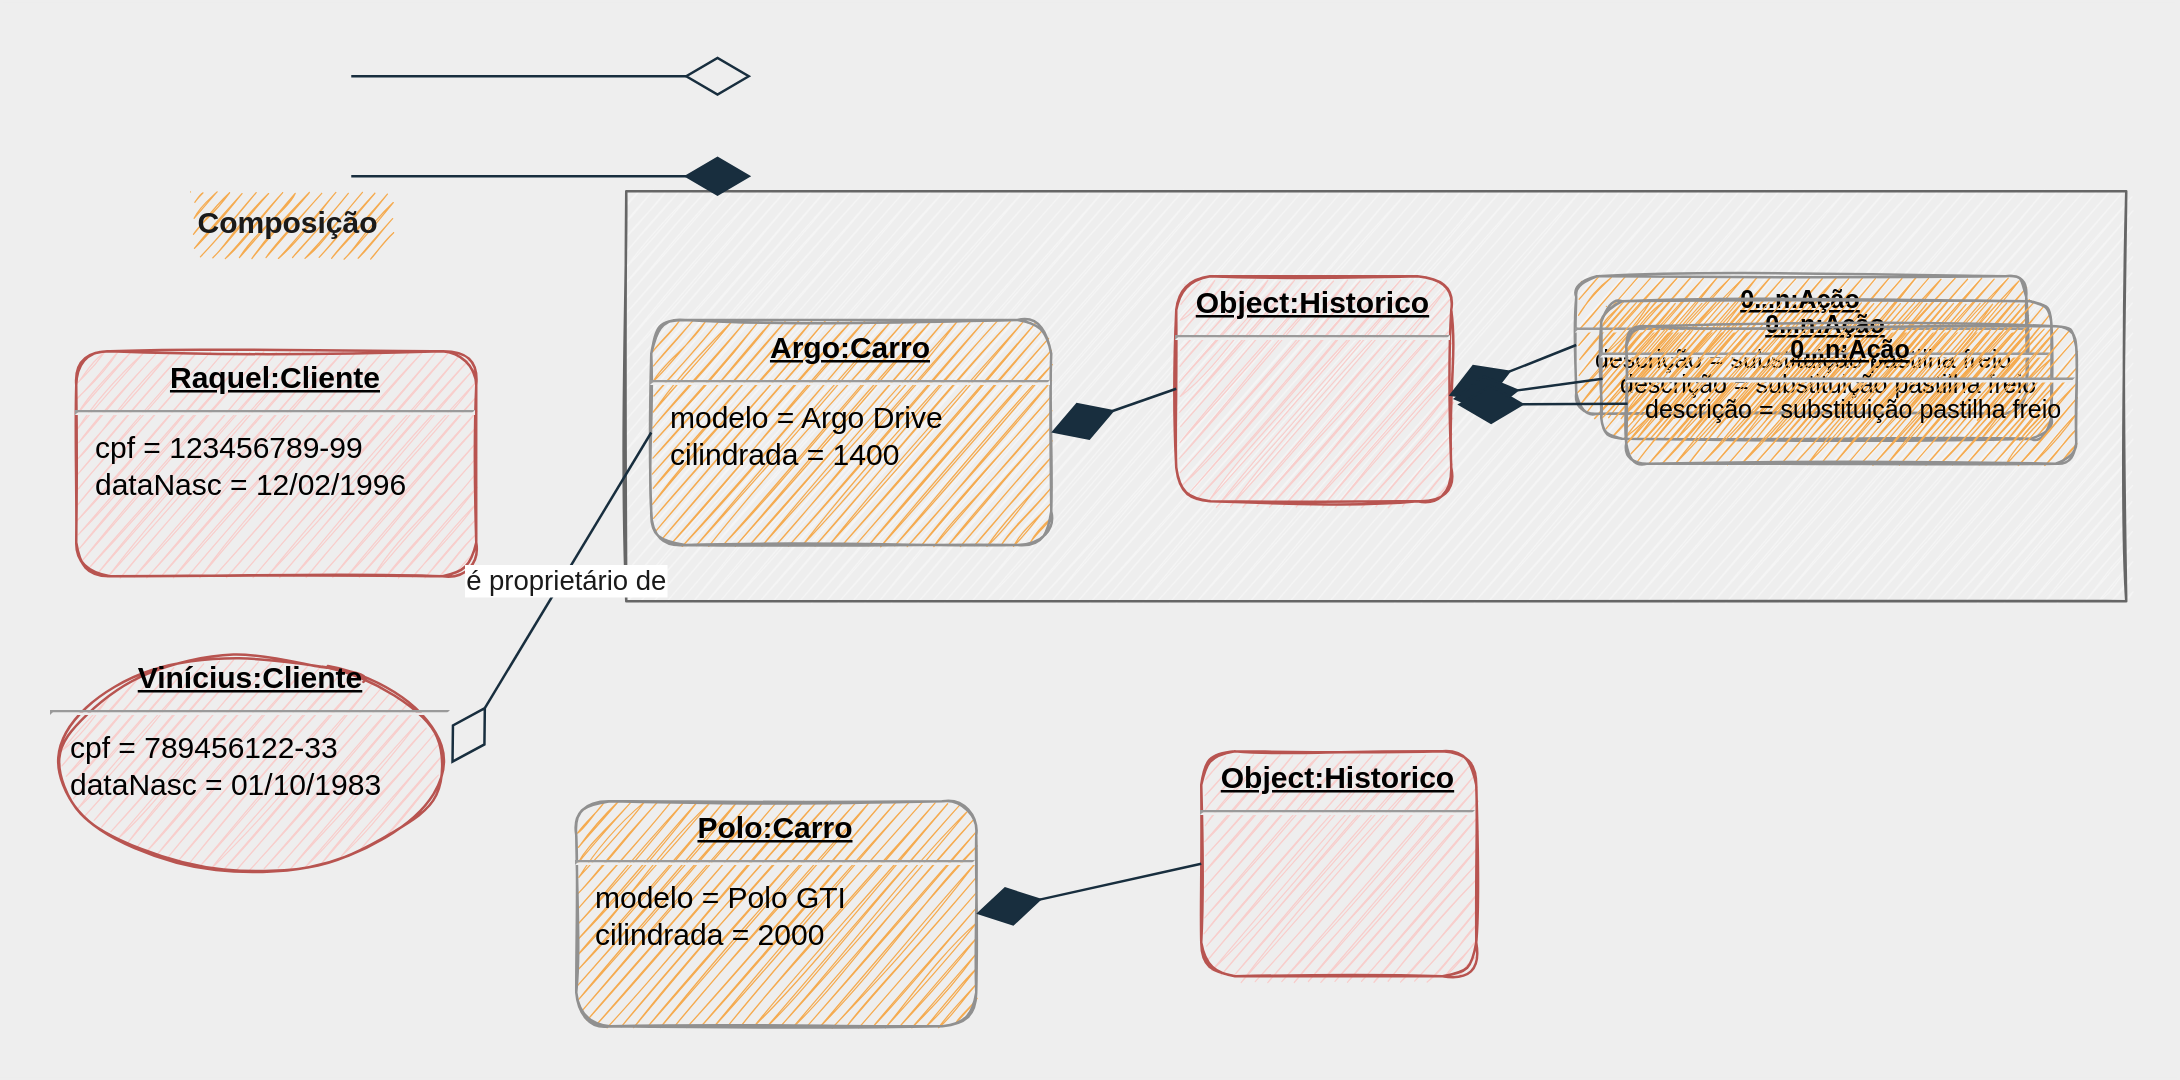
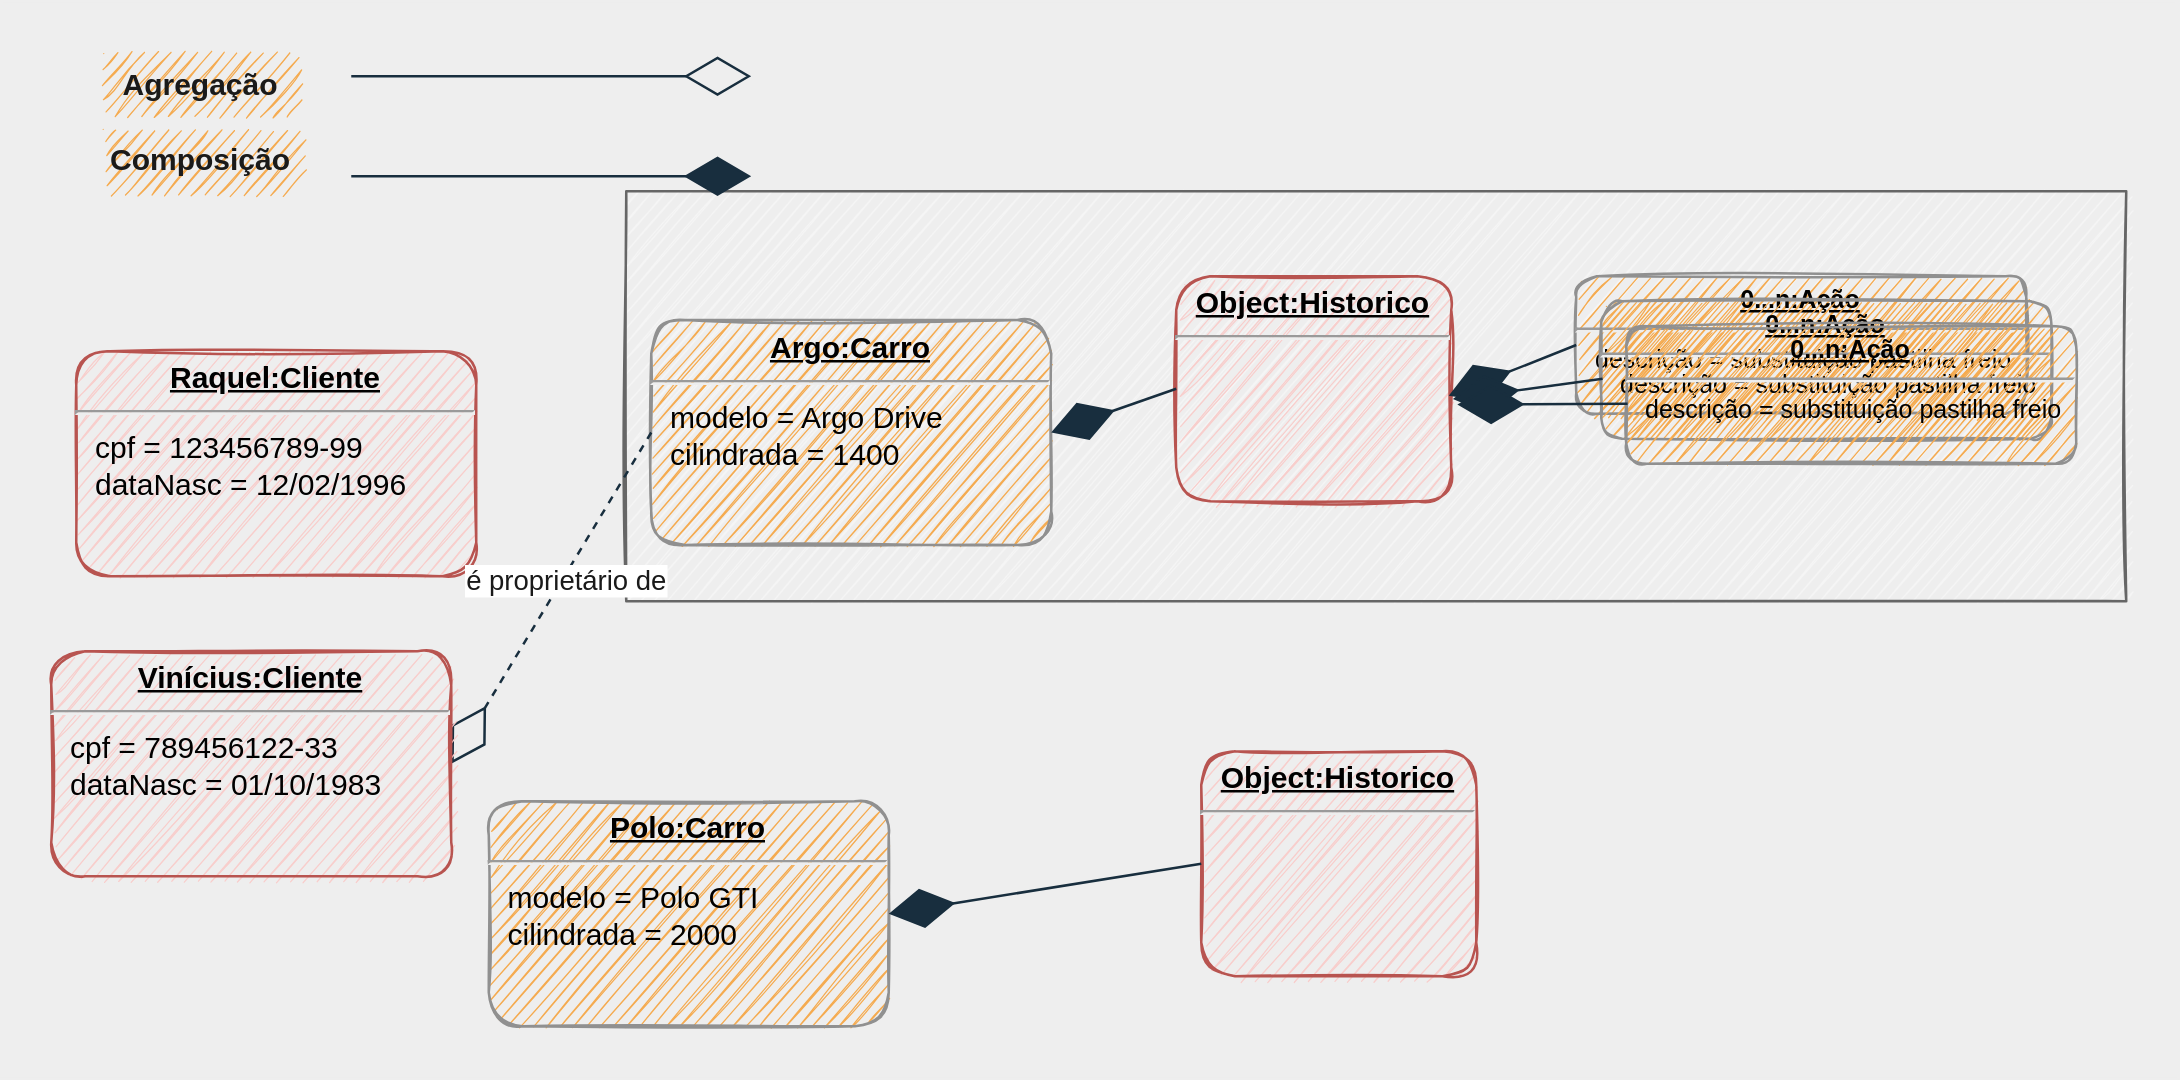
node "Agregação": added
node "Composição": moved (289, 221) -> (201, 159)
edge "Argo:Carro modelo = Argo Drive cilindrada = 1400" -> "Vinícius:Cliente cpf = 789456122-33 dataNasc = 01/10/1983": style solid -> dashed
node "Vinícius:Cliente cpf = 789456122-33 dataNasc = 01/10/1983": shape ellipse -> rounded rectangle
node "Polo:Carro modelo = Polo GTI cilindrada = 2000": moved (776, 914) -> (689, 914)
